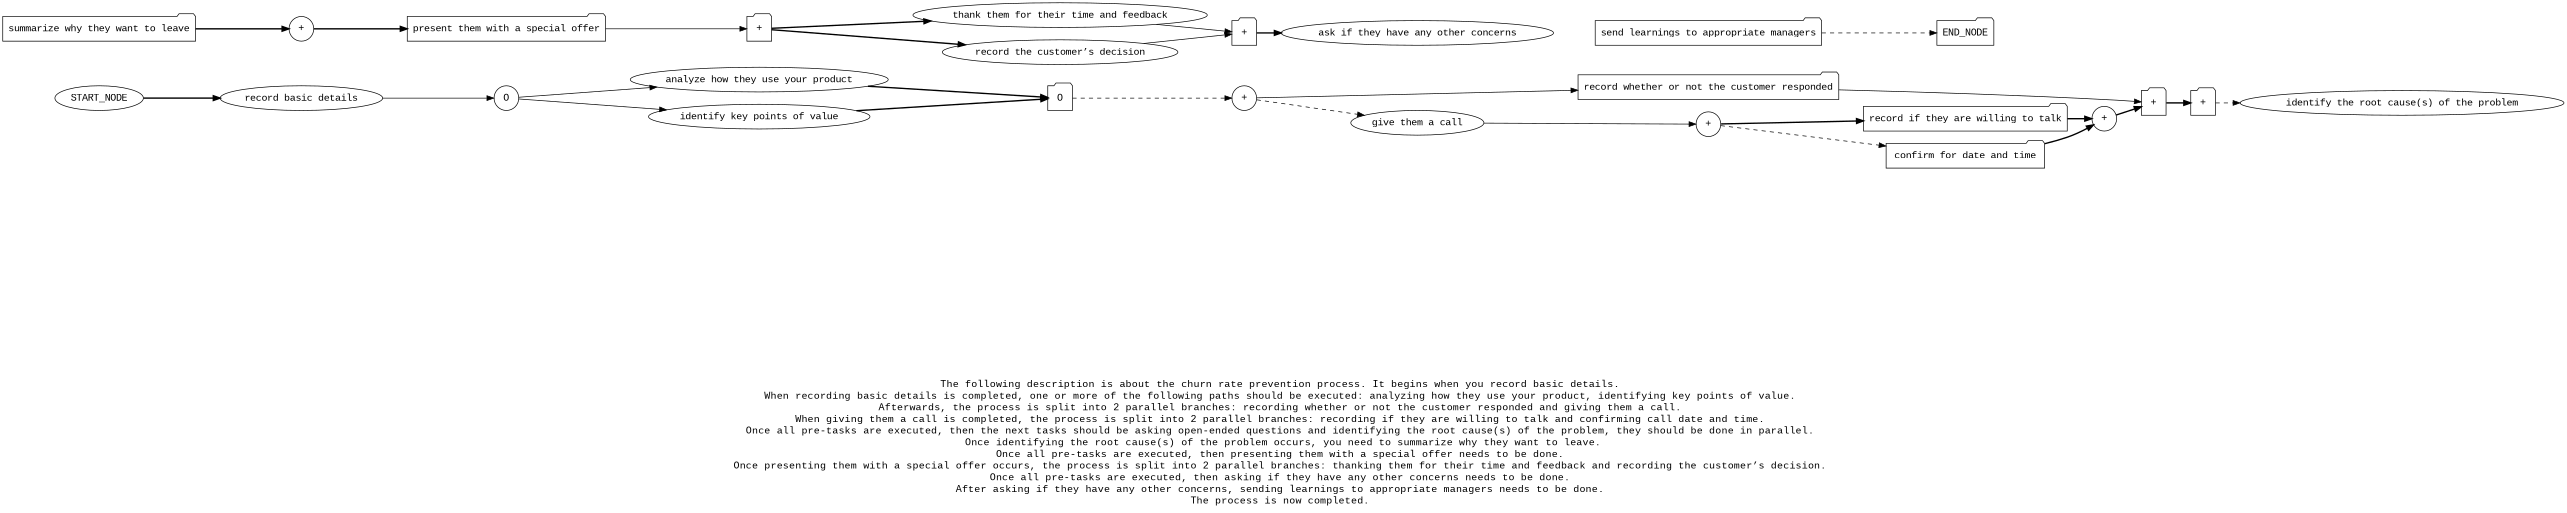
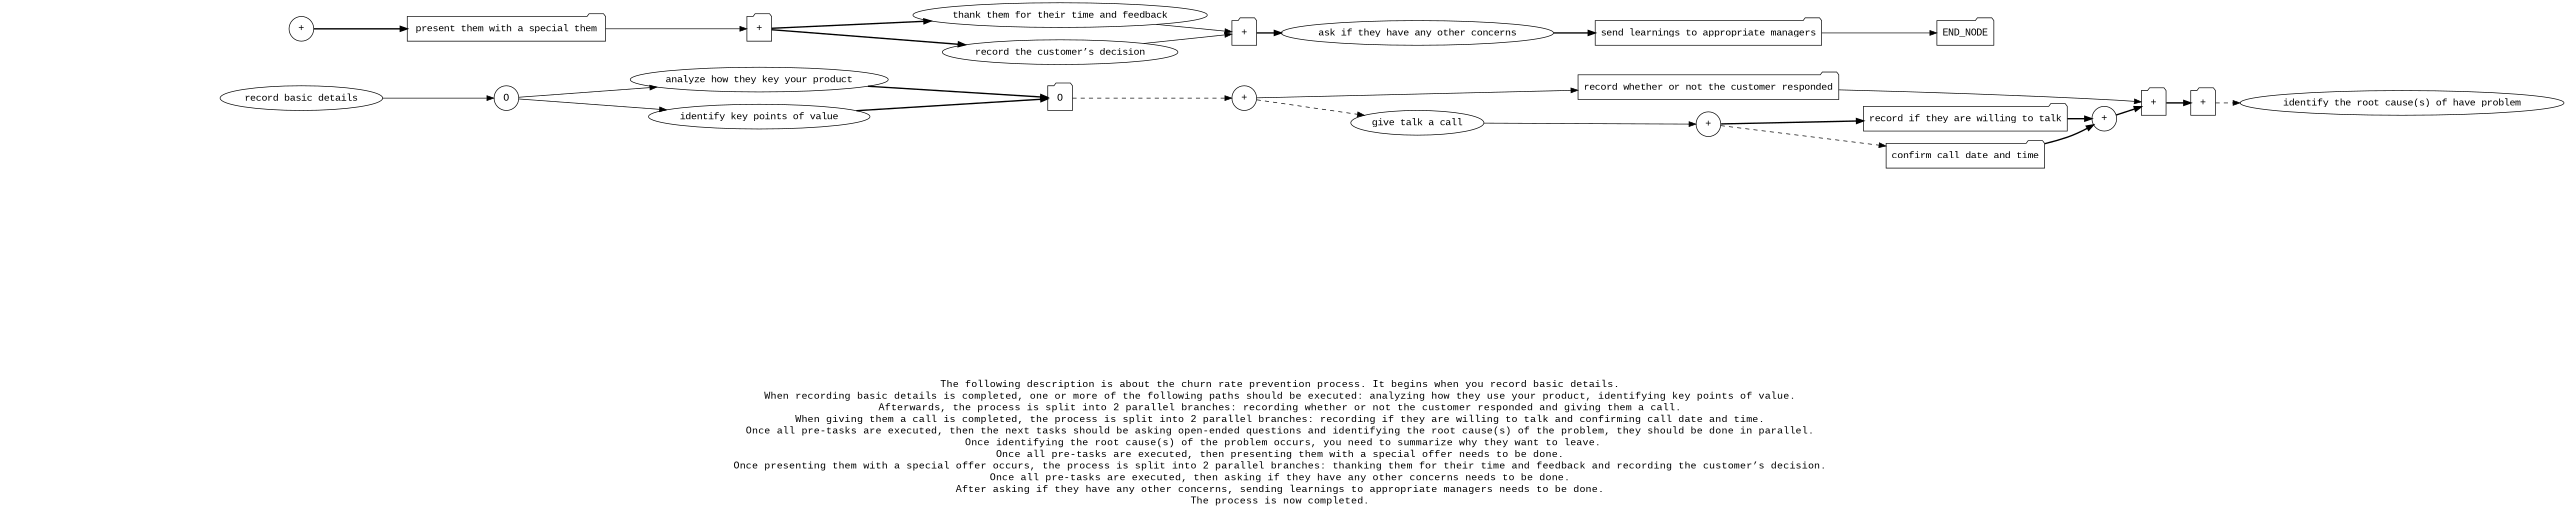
node "summarize why they want to leave": removed
node "present them with a special offer": label "present them with a special offer" -> "present them with a special them"
edge "ask if they have any other concerns" -> "send learnings to appropriate managers": added
edge "send learnings to appropriate managers" -> "END_NODE": style dashed -> solid
node "analyze how they use your product": label "analyze how they use your product" -> "analyze how they key your product"
node "START_NODE": removed
node "identify the root cause(s) of the problem": label "identify the root cause(s) of the problem" -> "identify the root cause(s) of have problem"
node "give them a call": label "give them a call" -> "give talk a call"
node "confirm for date and time": label "confirm for date and time" -> "confirm call date and time"
